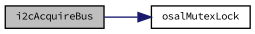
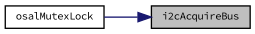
edge "i2cAcquireBus" -> "osalMutexLock": reversed
